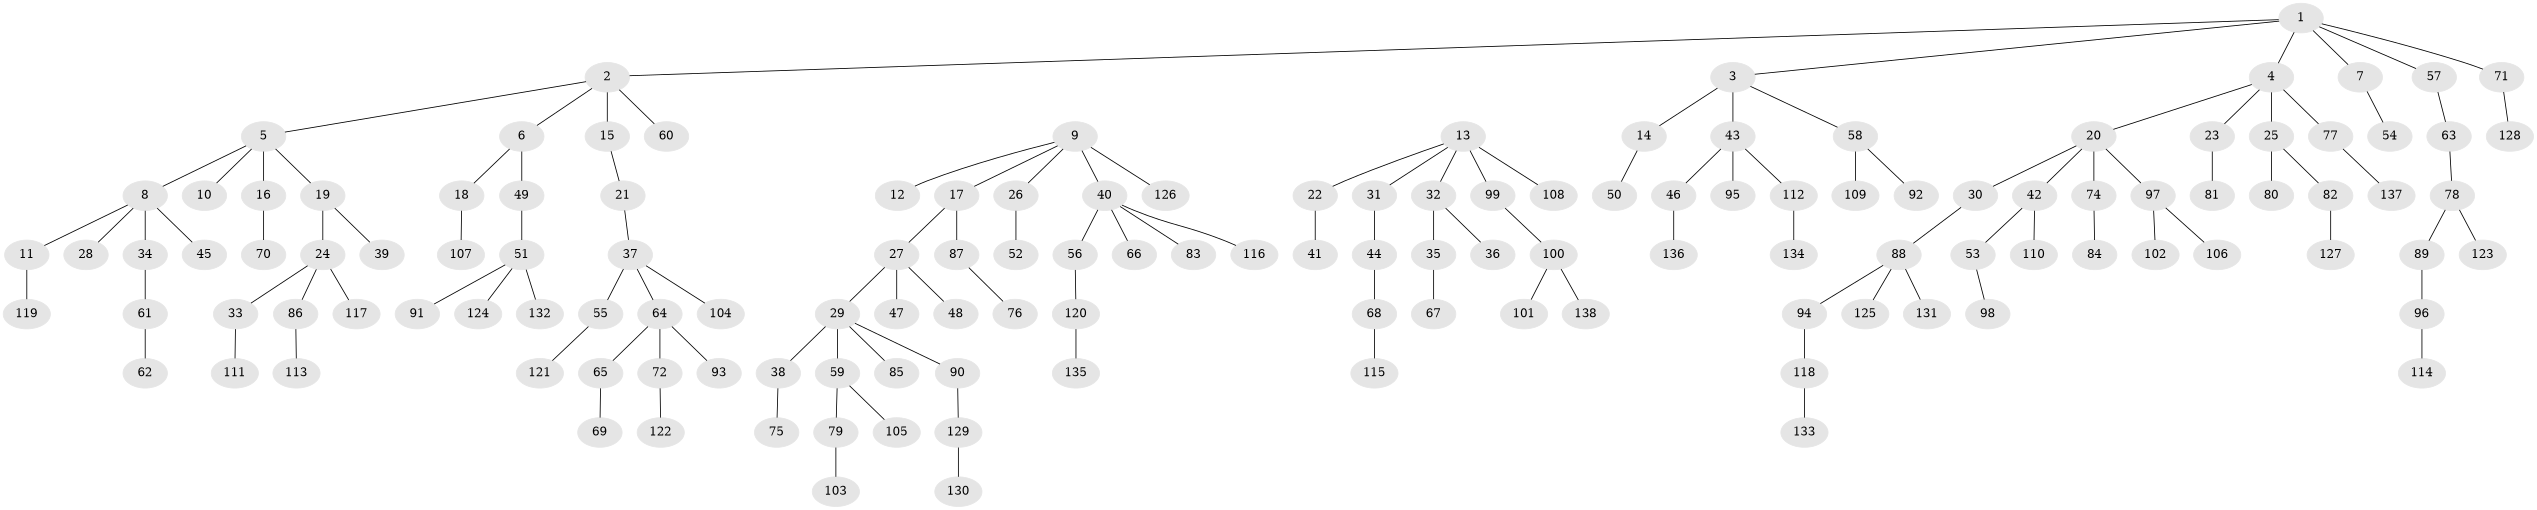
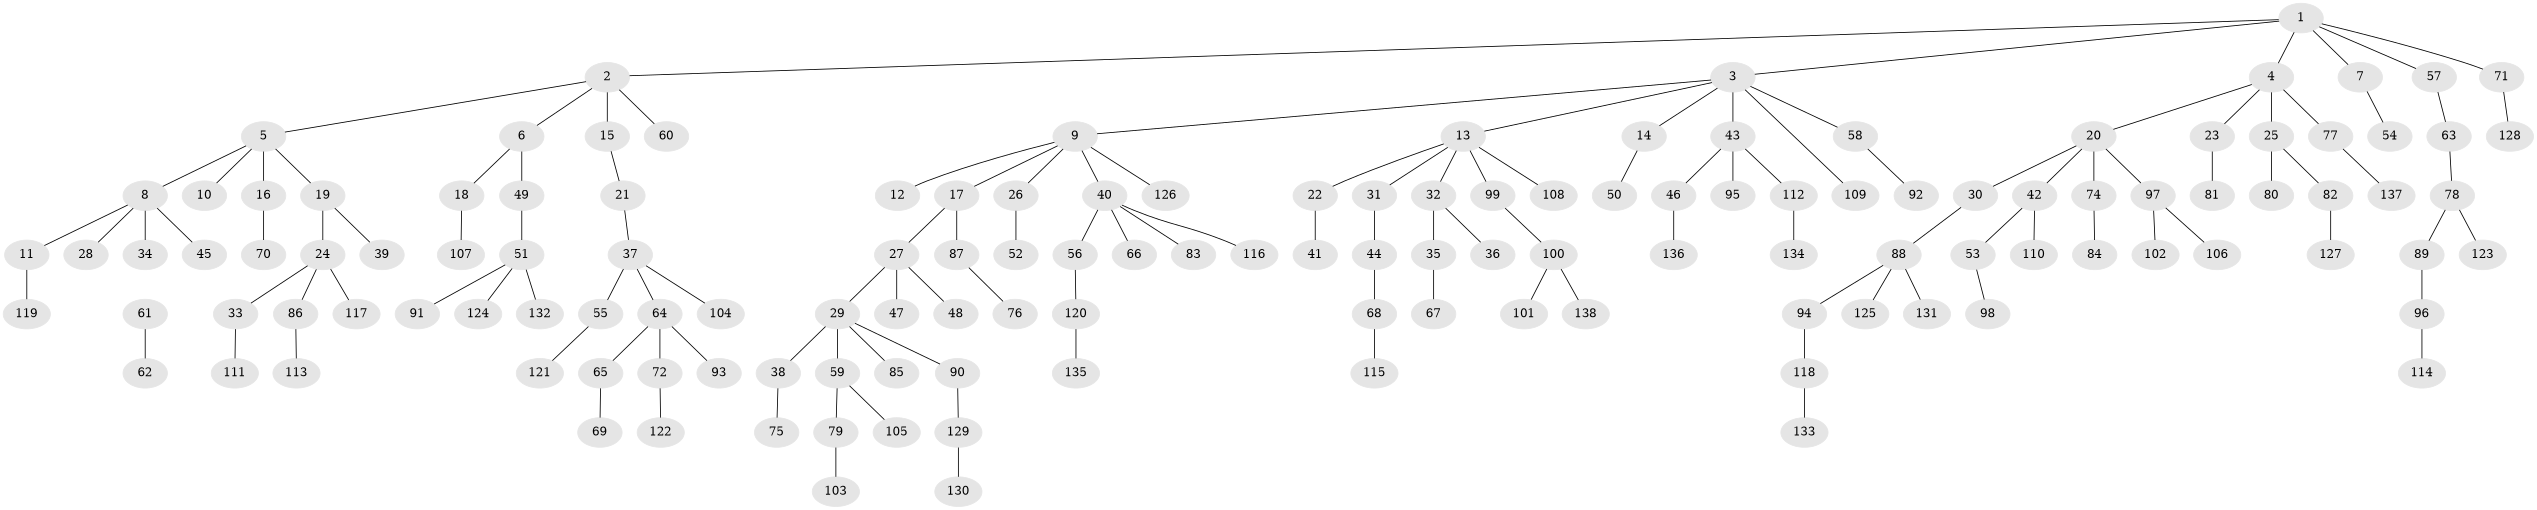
edge "3" -- "9": added
edge "3" -- "13": added
edge "58" -- "109": now "3" -- "109"
edge "34" -- "61": removed
